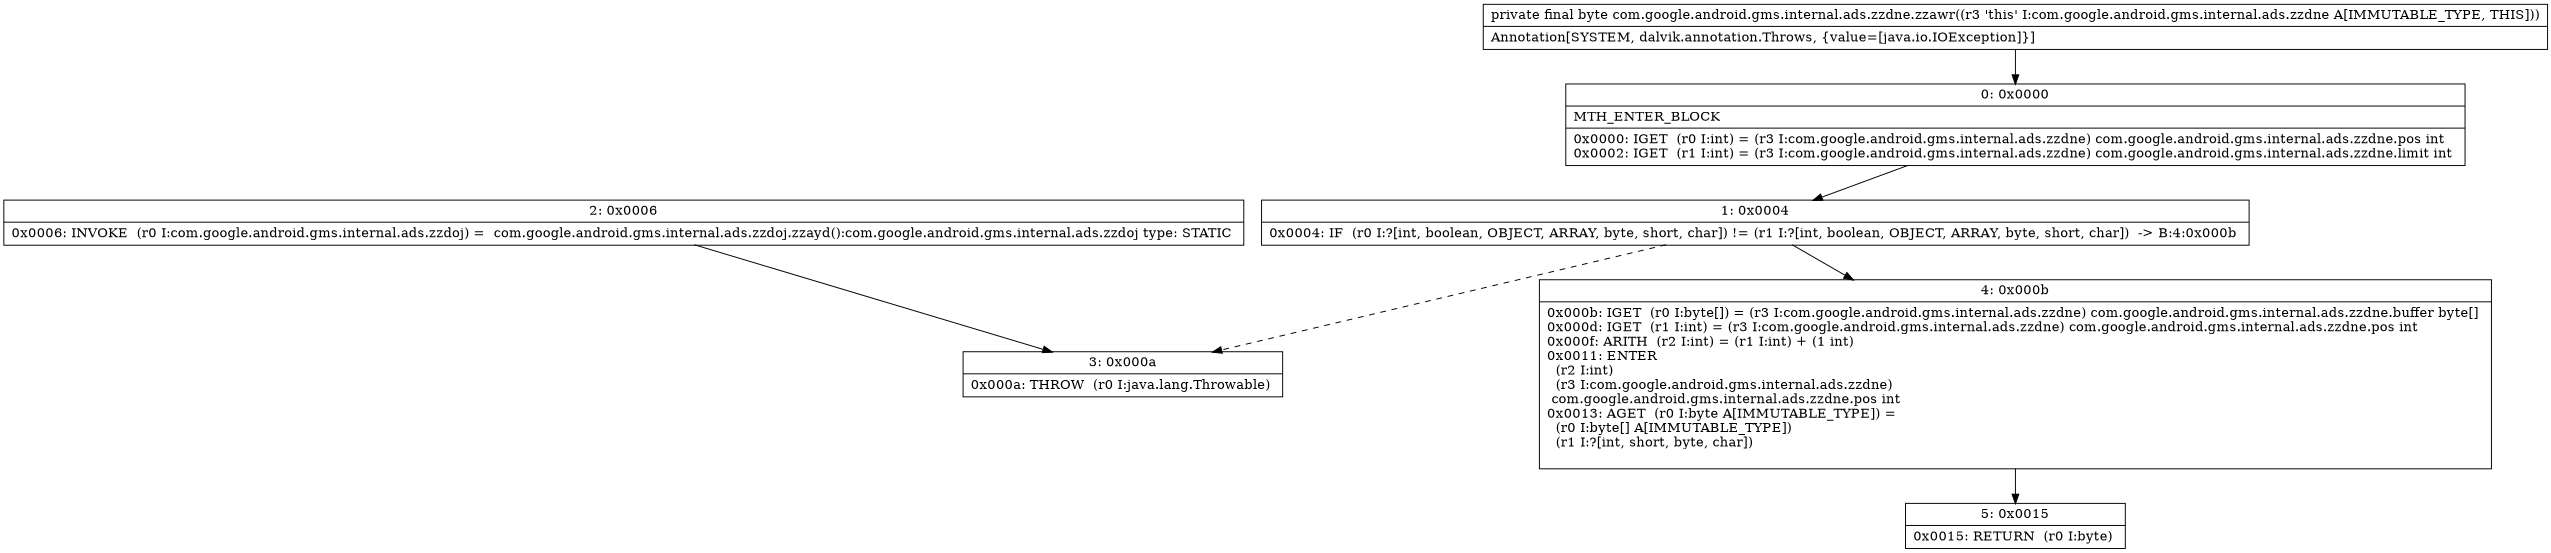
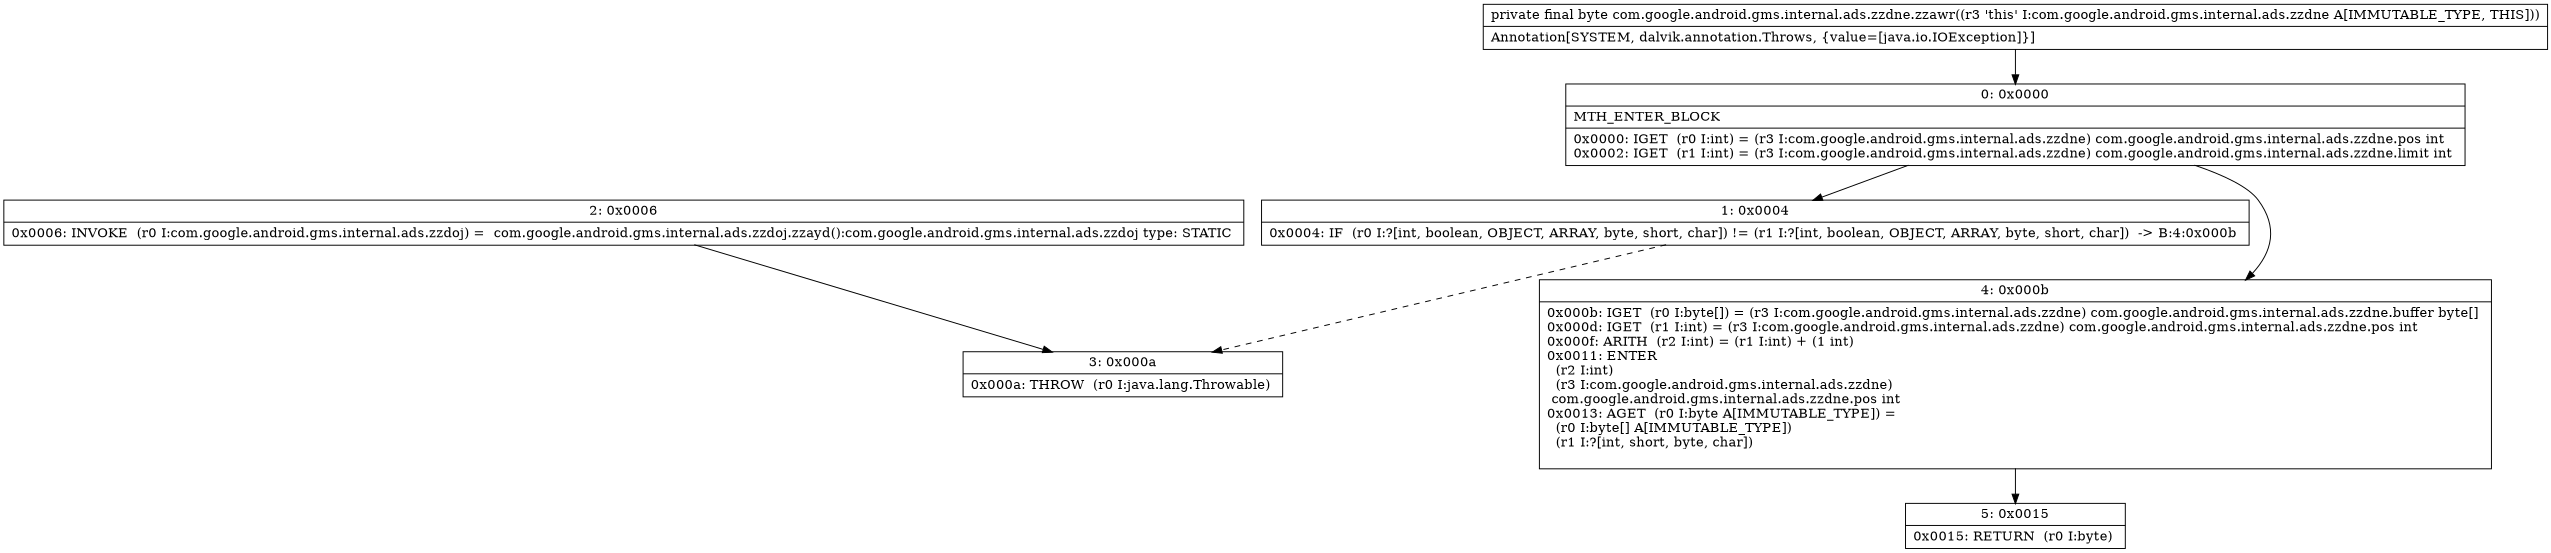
edge "1: 0x0004" -> "4: 0x000b": now "0: 0x0000" -> "4: 0x000b"
